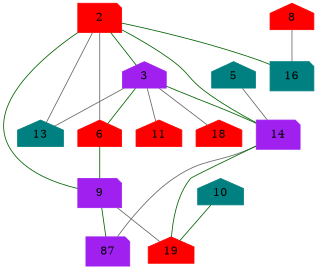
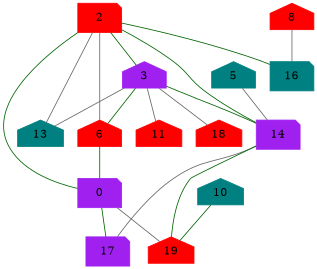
node "9": label "9" -> "0"
node "87": label "87" -> "17"
